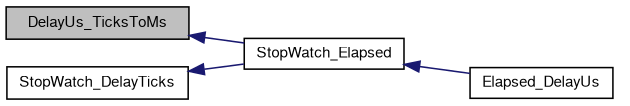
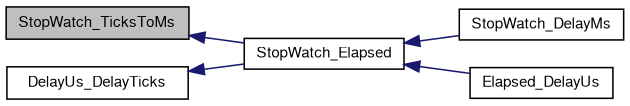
node "DelayUs_TicksToMs": label "DelayUs_TicksToMs" -> "StopWatch_TicksToMs"
node "StopWatch_DelayMs": added
node "StopWatch_DelayTicks": label "StopWatch_DelayTicks" -> "DelayUs_DelayTicks"
